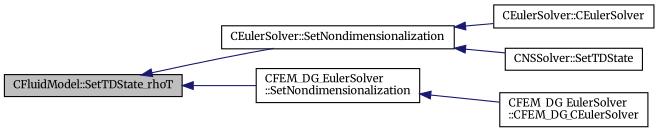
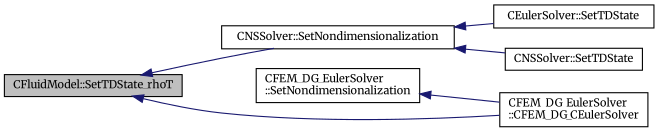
node "CEulerSolver::CEulerSolver": label "CEulerSolver::CEulerSolver" -> "CEulerSolver::SetTDState"
node "CEulerSolver::SetNondimensionalization": label "CEulerSolver::SetNondimensionalization" -> "CNSSolver::SetNondimensionalization"
edge "CFEM_DG_EulerSolver ::SetNondimensionalization" -> "CFluidModel::SetTDState_rhoT": now "CFEM_DG_EulerSolver ::CFEM_DG_CEulerSolver" -> "CFluidModel::SetTDState_rhoT"
